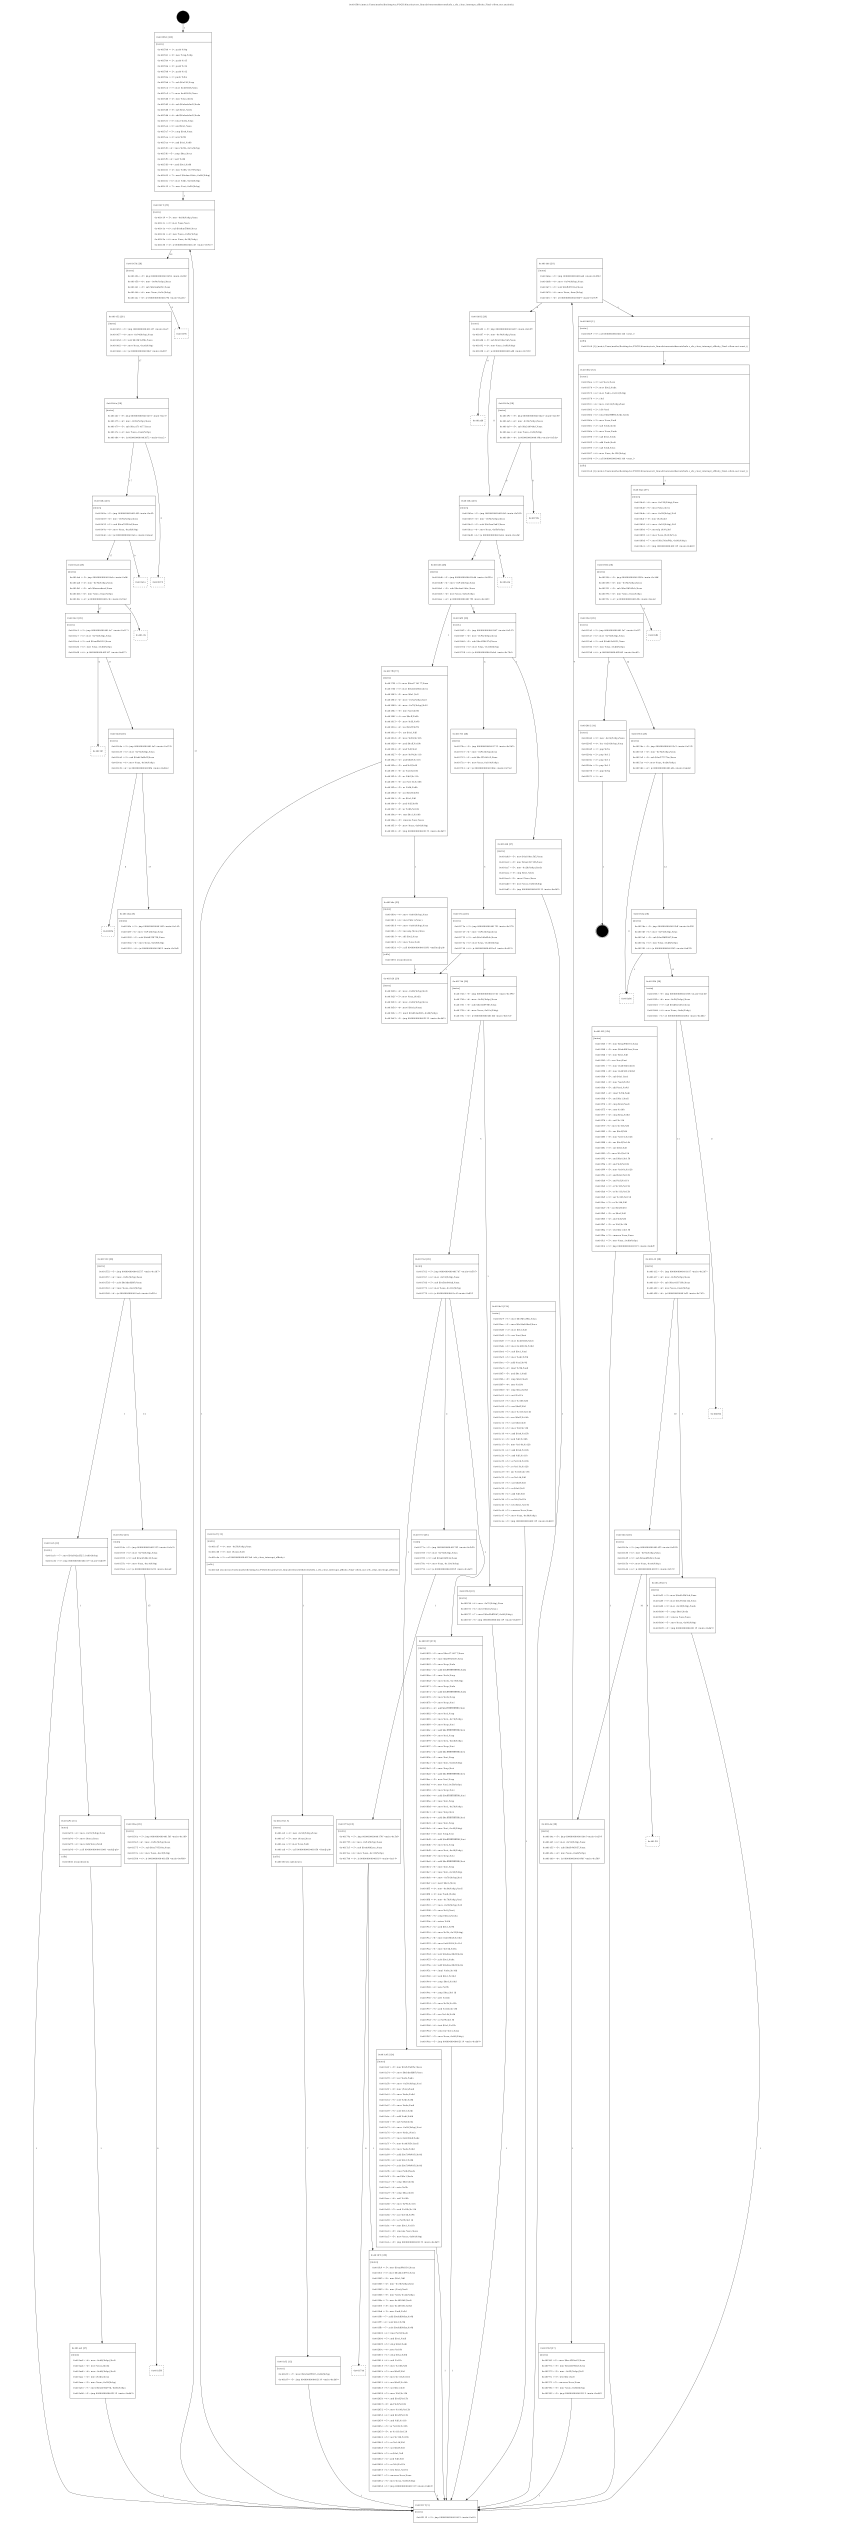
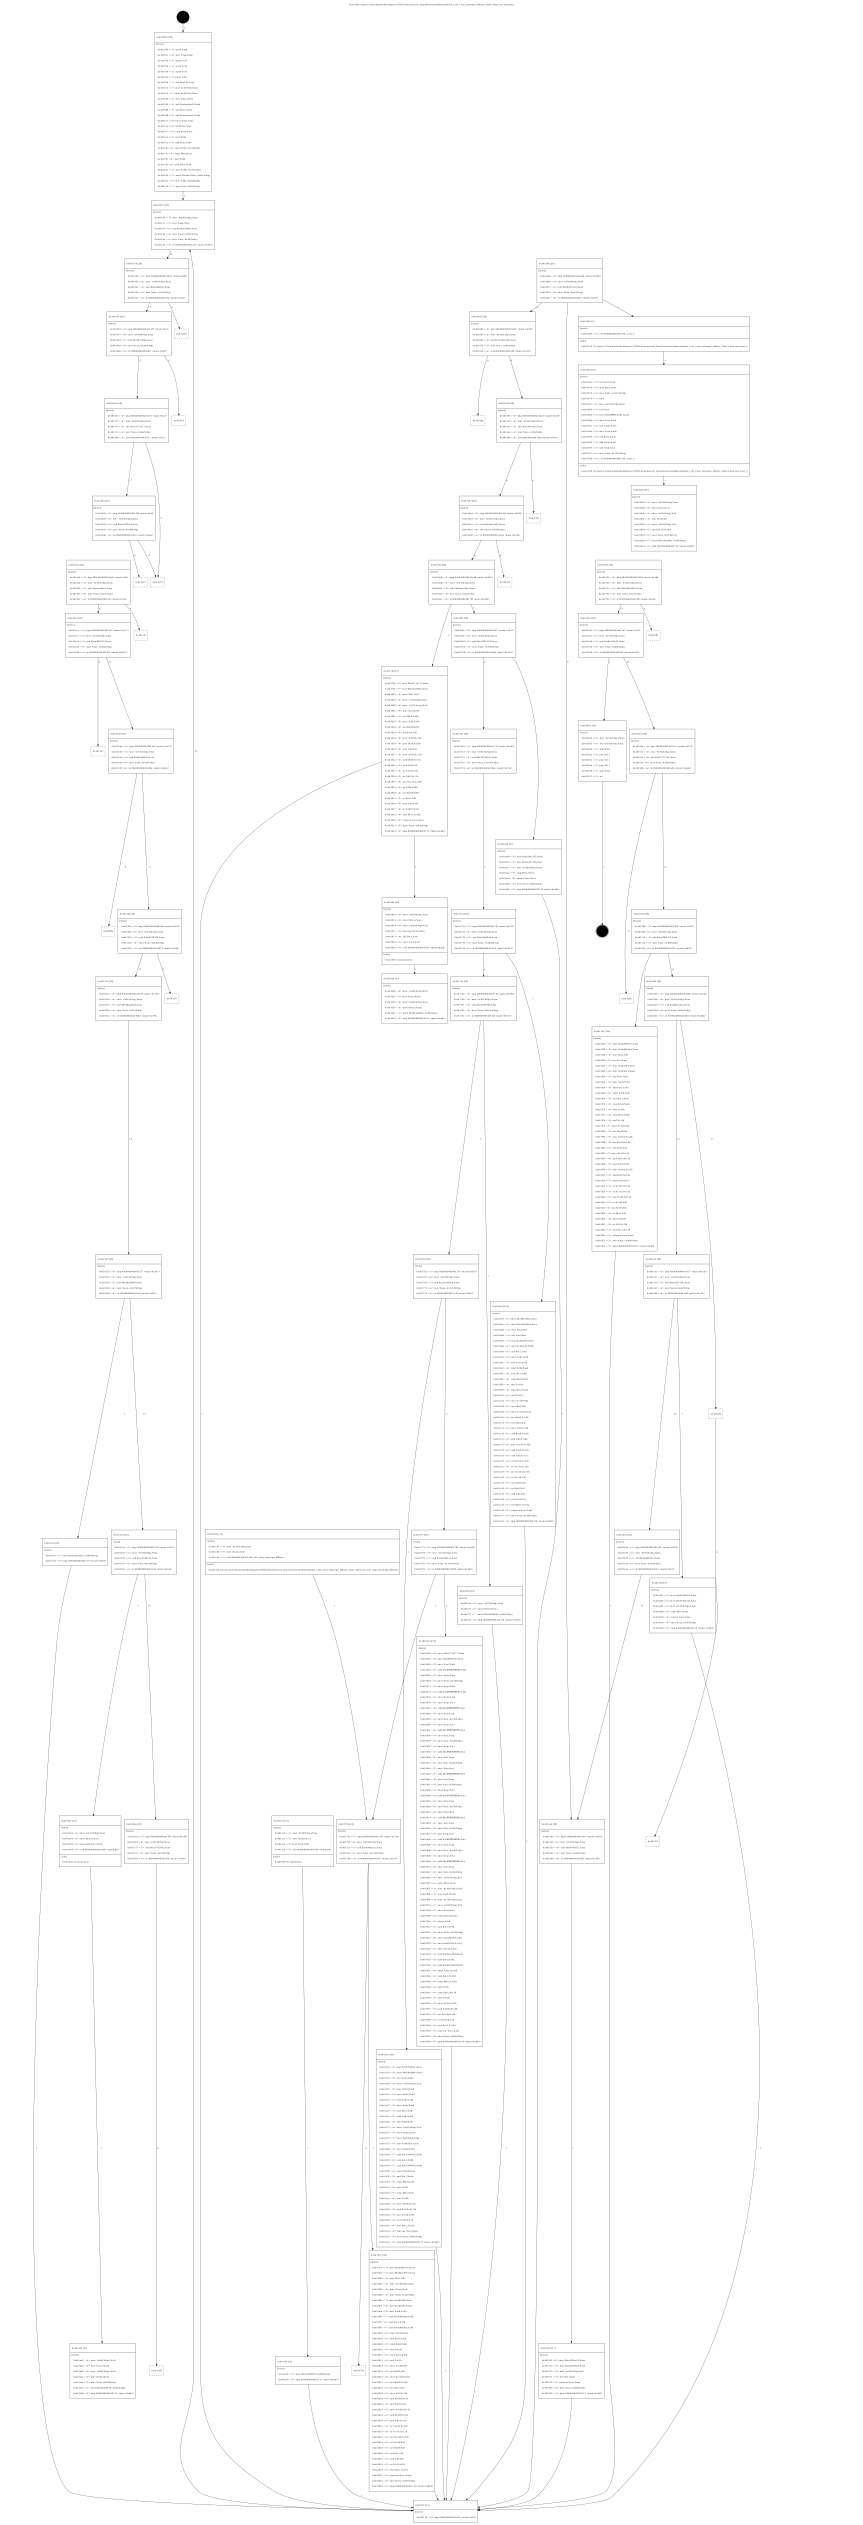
edge "0x401436 [28]" -> "0x401452 [28]": added, label "17"
node "0x4020cf": added
edge "0x401682 [28]" -> "0x4016ba [28]": now "0x401682 [28]" -> "0x40169e [28]"
edge "0x40148a [28]" -> "0x4014a6 [28]": now "0x40148a [28]" -> "0x402072"
edge "0x401586 [28]" -> "0x4015a2 [28]": added, label "13"
edge "0x40172a [28]" -> "0x401b2b [29]": now "0x40172a [28]" -> "0x401bc9 [134]"
edge "0x4015da [28]" -> "0x401a86": now "0x4015da [28]" -> "0x401f43 [134]"
node "0x401516 [28]": added
node "0x401d59": added
edge "0x40164a [28]" -> "0x401666 [28]": reversed
edge "0x401762 [28]" -> "0x401859 [278]": now "0x40177e [28]" -> "0x401859 [278]"
edge "0x401ccb [12]" -> "0x401a92 [16]": now "0x40154e [28]" -> "0x401a92 [16]"
edge "0x401cd7 [12]" -> "0x401ce3 [15]": now "0x401cd7 [12]" -> "0x40179a [28]"
edge "0x40162e [28]" -> "0x401f21": now "0x4020b4" -> "0x401f21"
edge "0x401aa2 [27]" -> "0x402119 [5]": removed, label "1"
